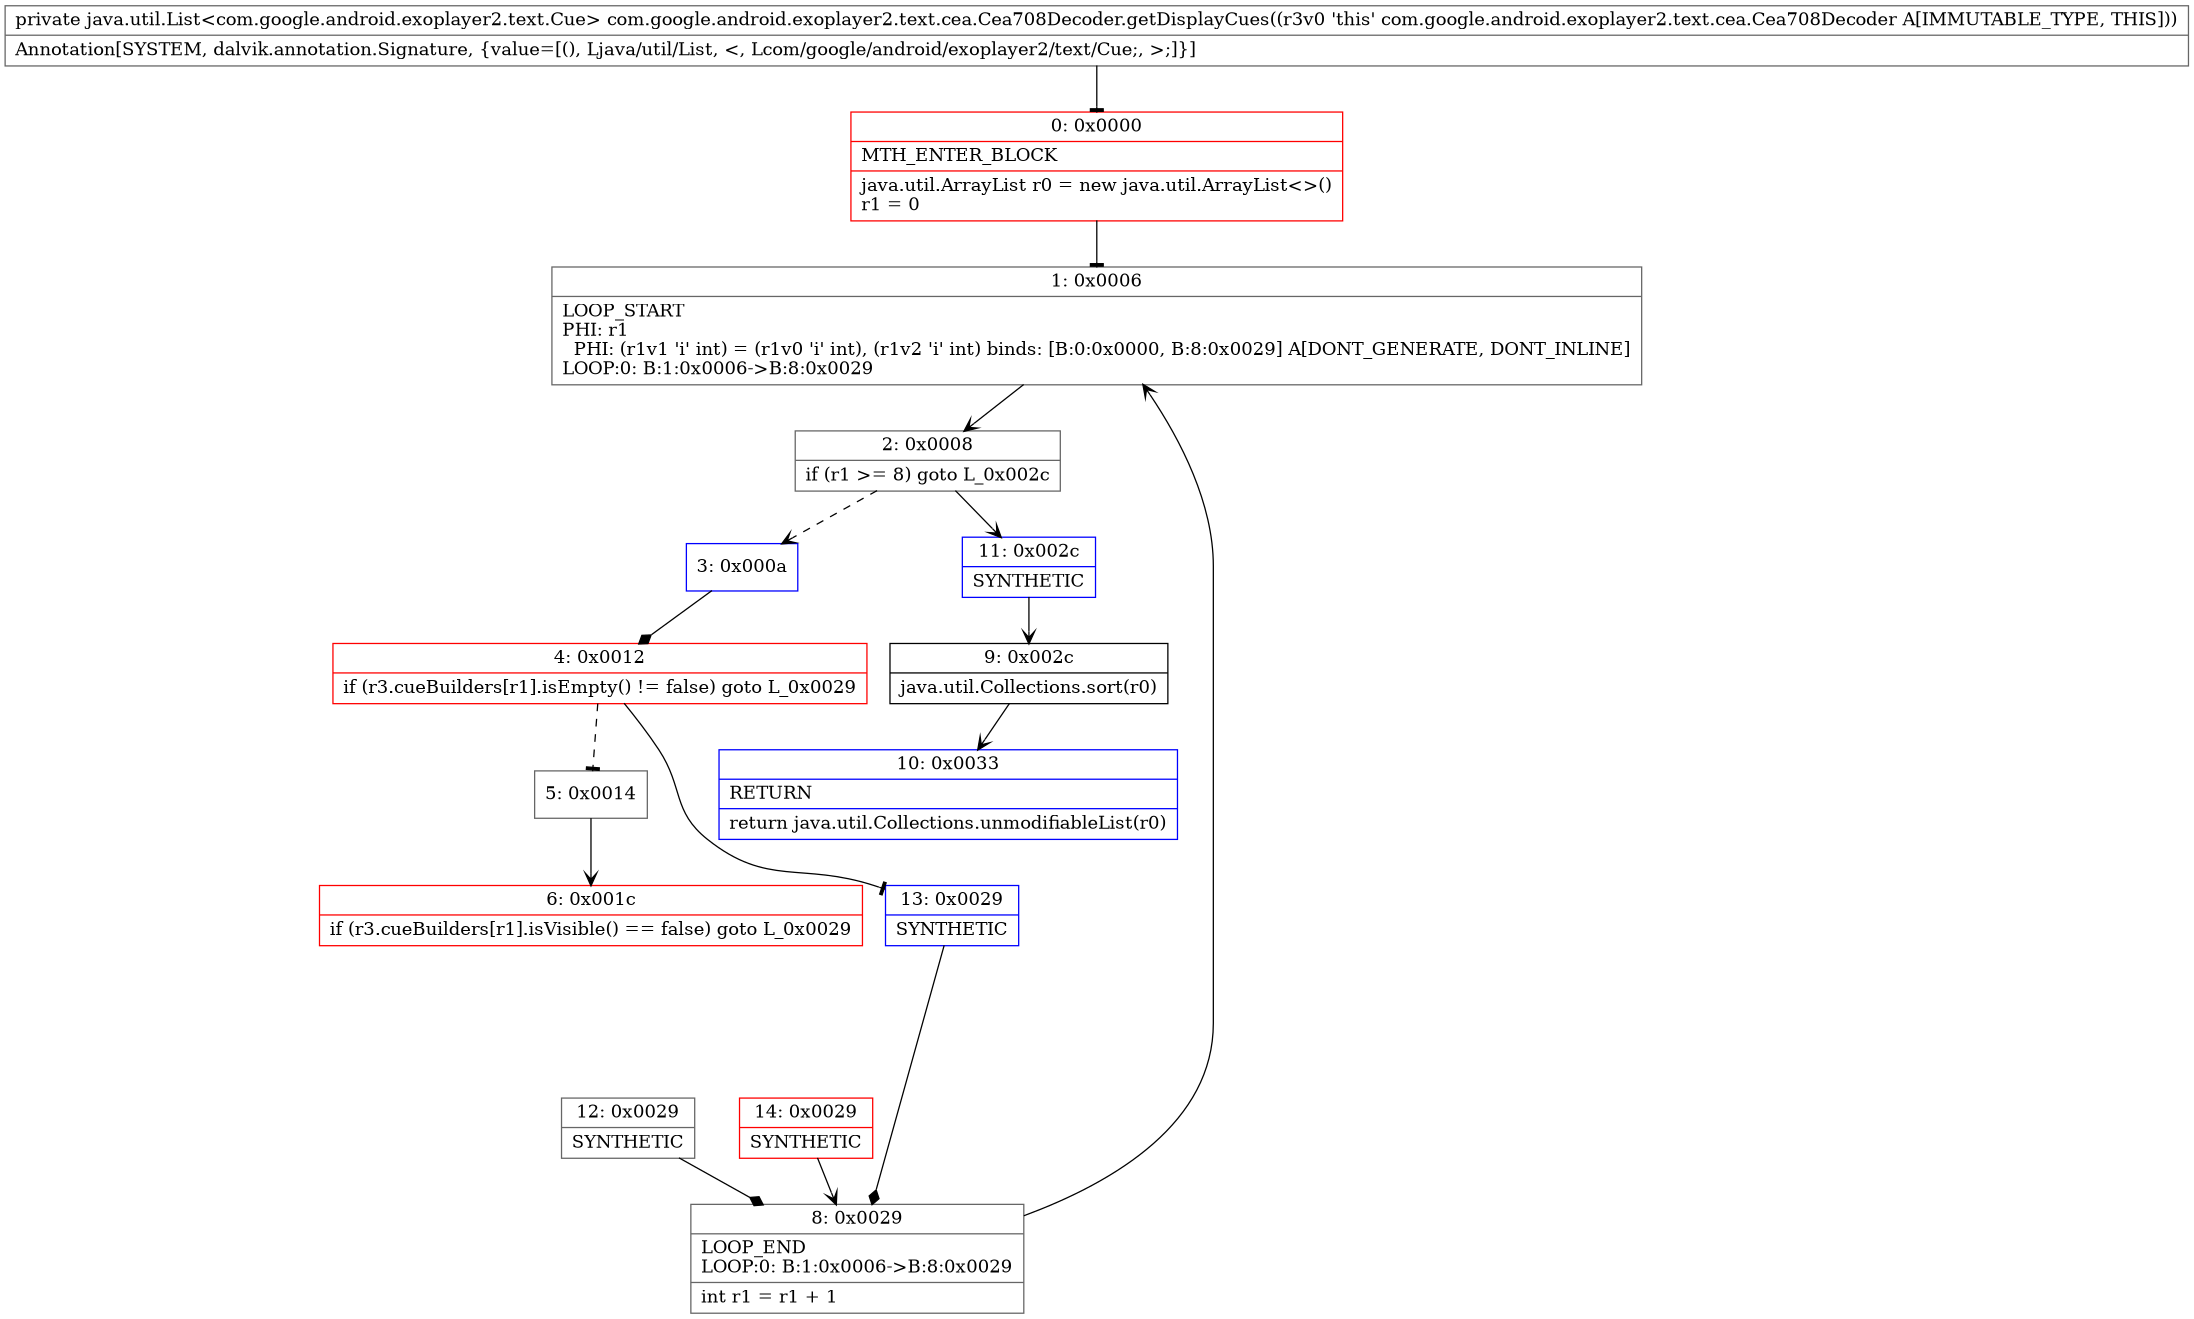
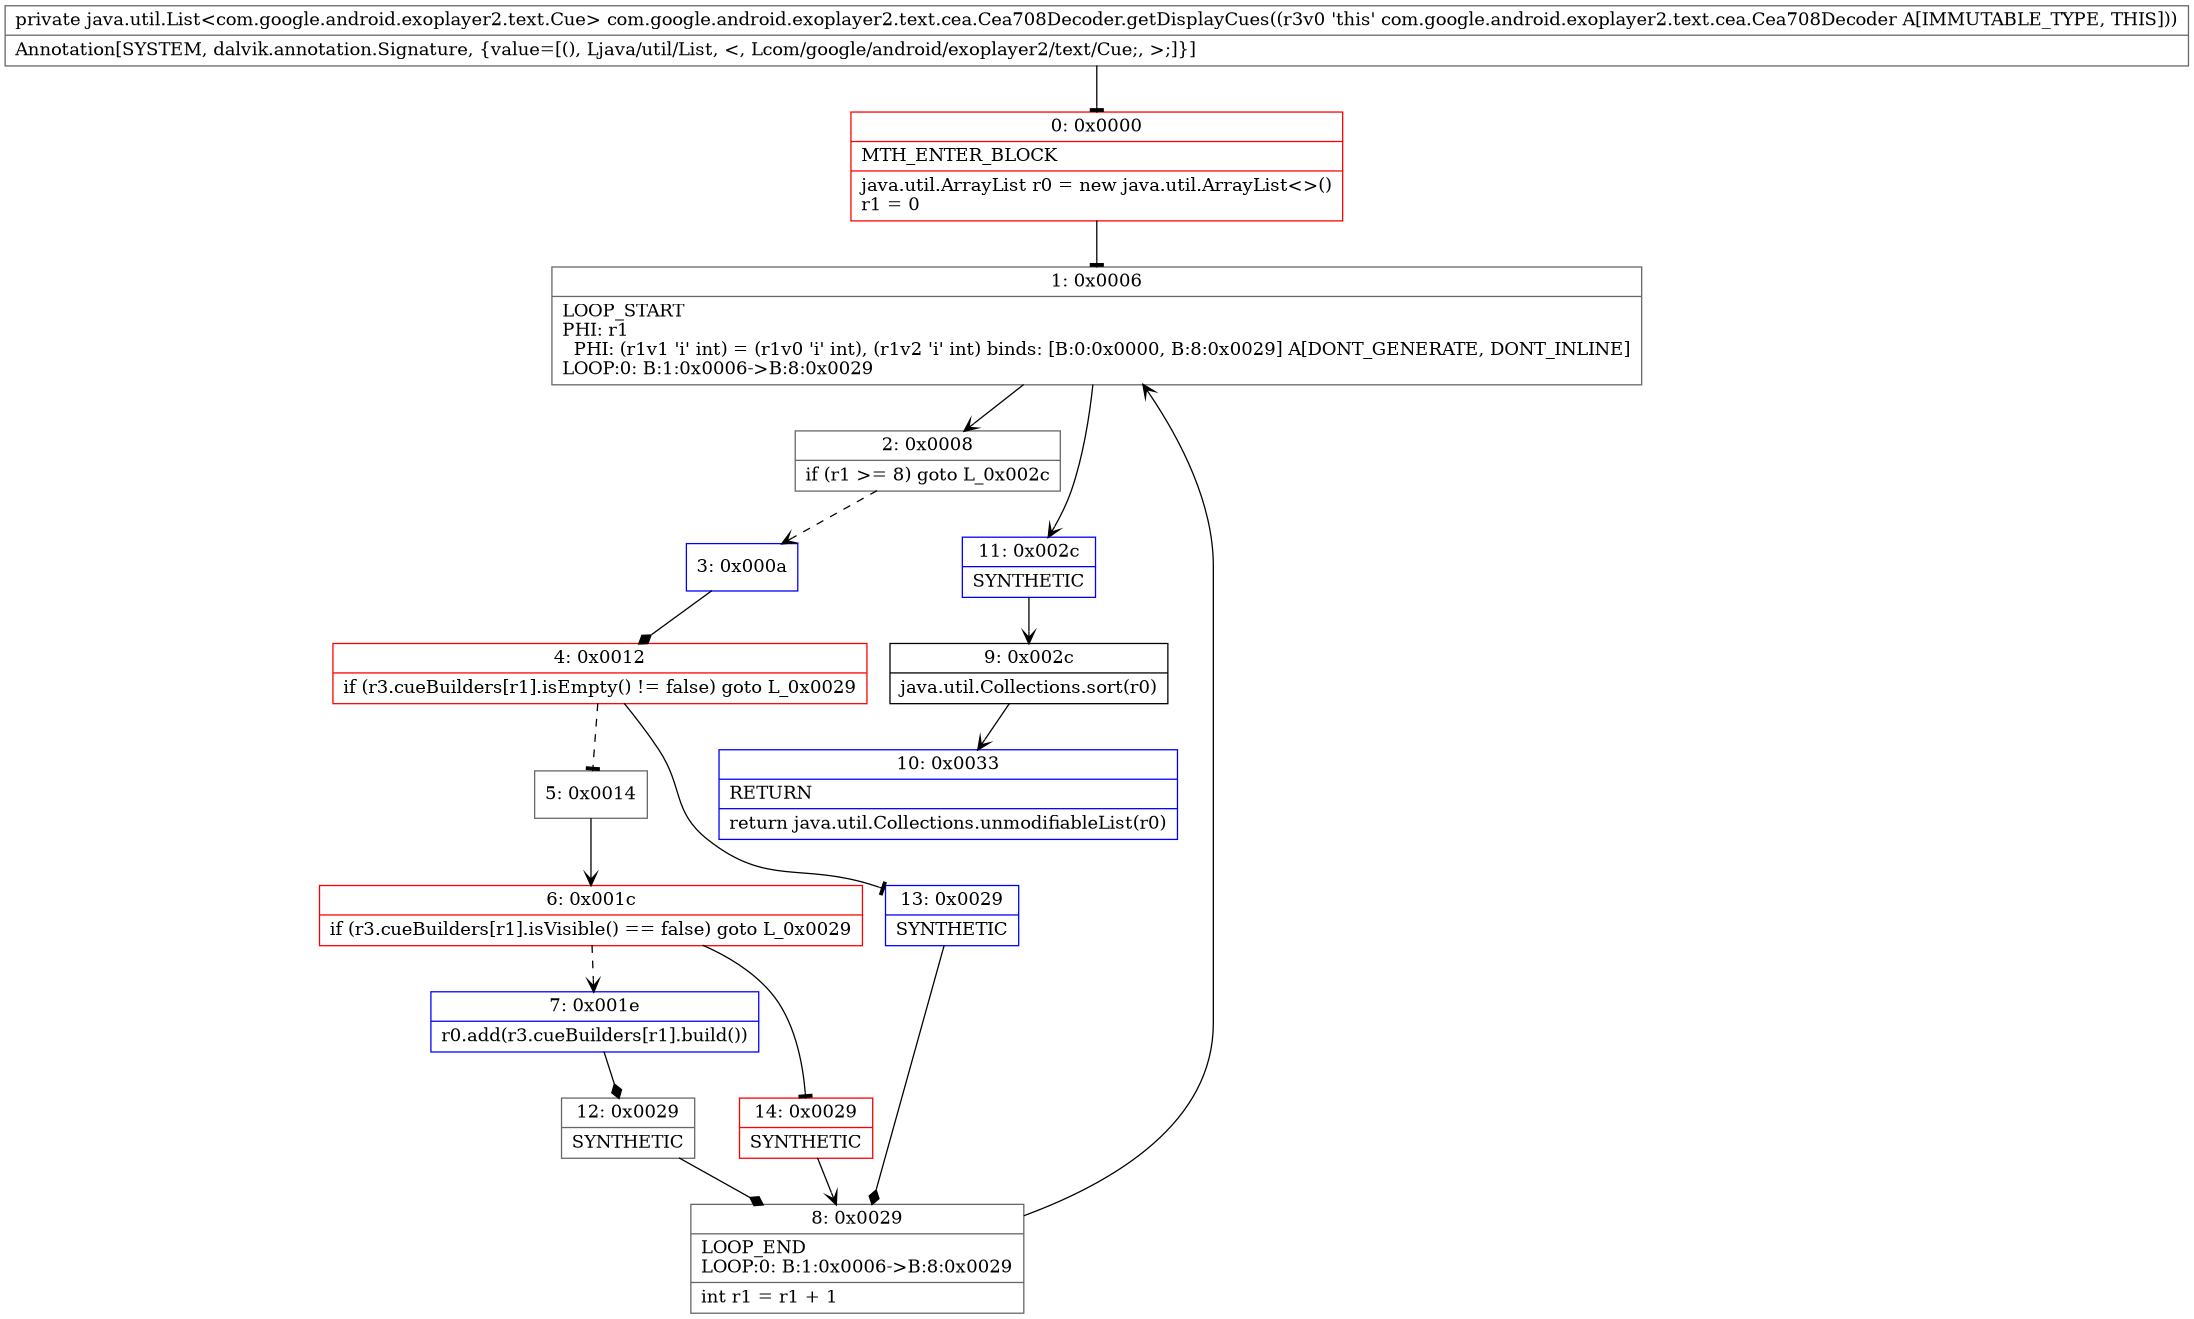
edge "2: 0x0008" -> "11: 0x002c": now "1: 0x0006" -> "11: 0x002c"
edge "6: 0x001c" -> "14: 0x0029": added
node "7: 0x001e": added
